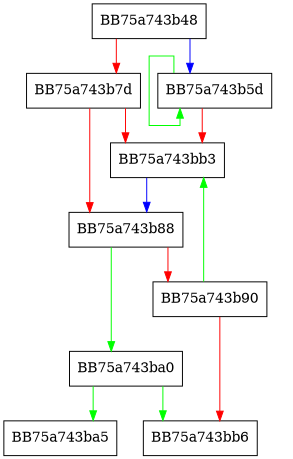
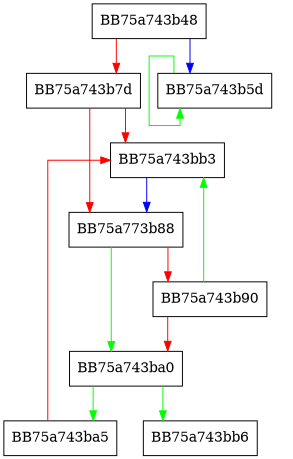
edge "BB75a743b5d" -> "BB75a743bb3": now "BB75a743ba5" -> "BB75a743bb3"
node "BB75a743b88": label "BB75a743b88" -> "BB75a773b88"
edge "BB75a743b90" -> "BB75a743bb6": now "BB75a743b90" -> "BB75a743ba0"
